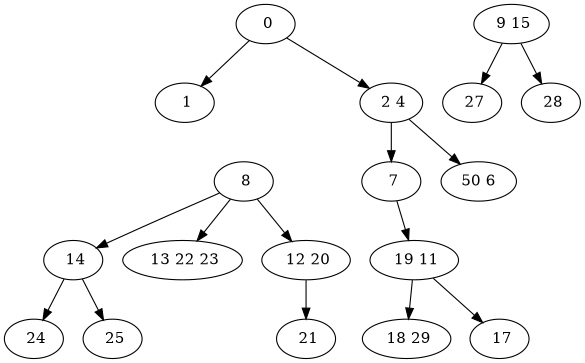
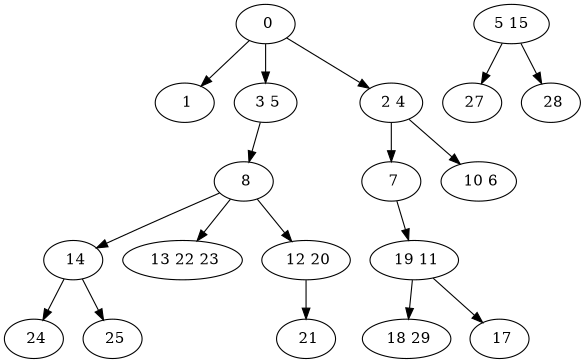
node "9 15": label "9 15" -> "5 15"
node "3 5": added
node "50 6": label "50 6" -> "10 6"
